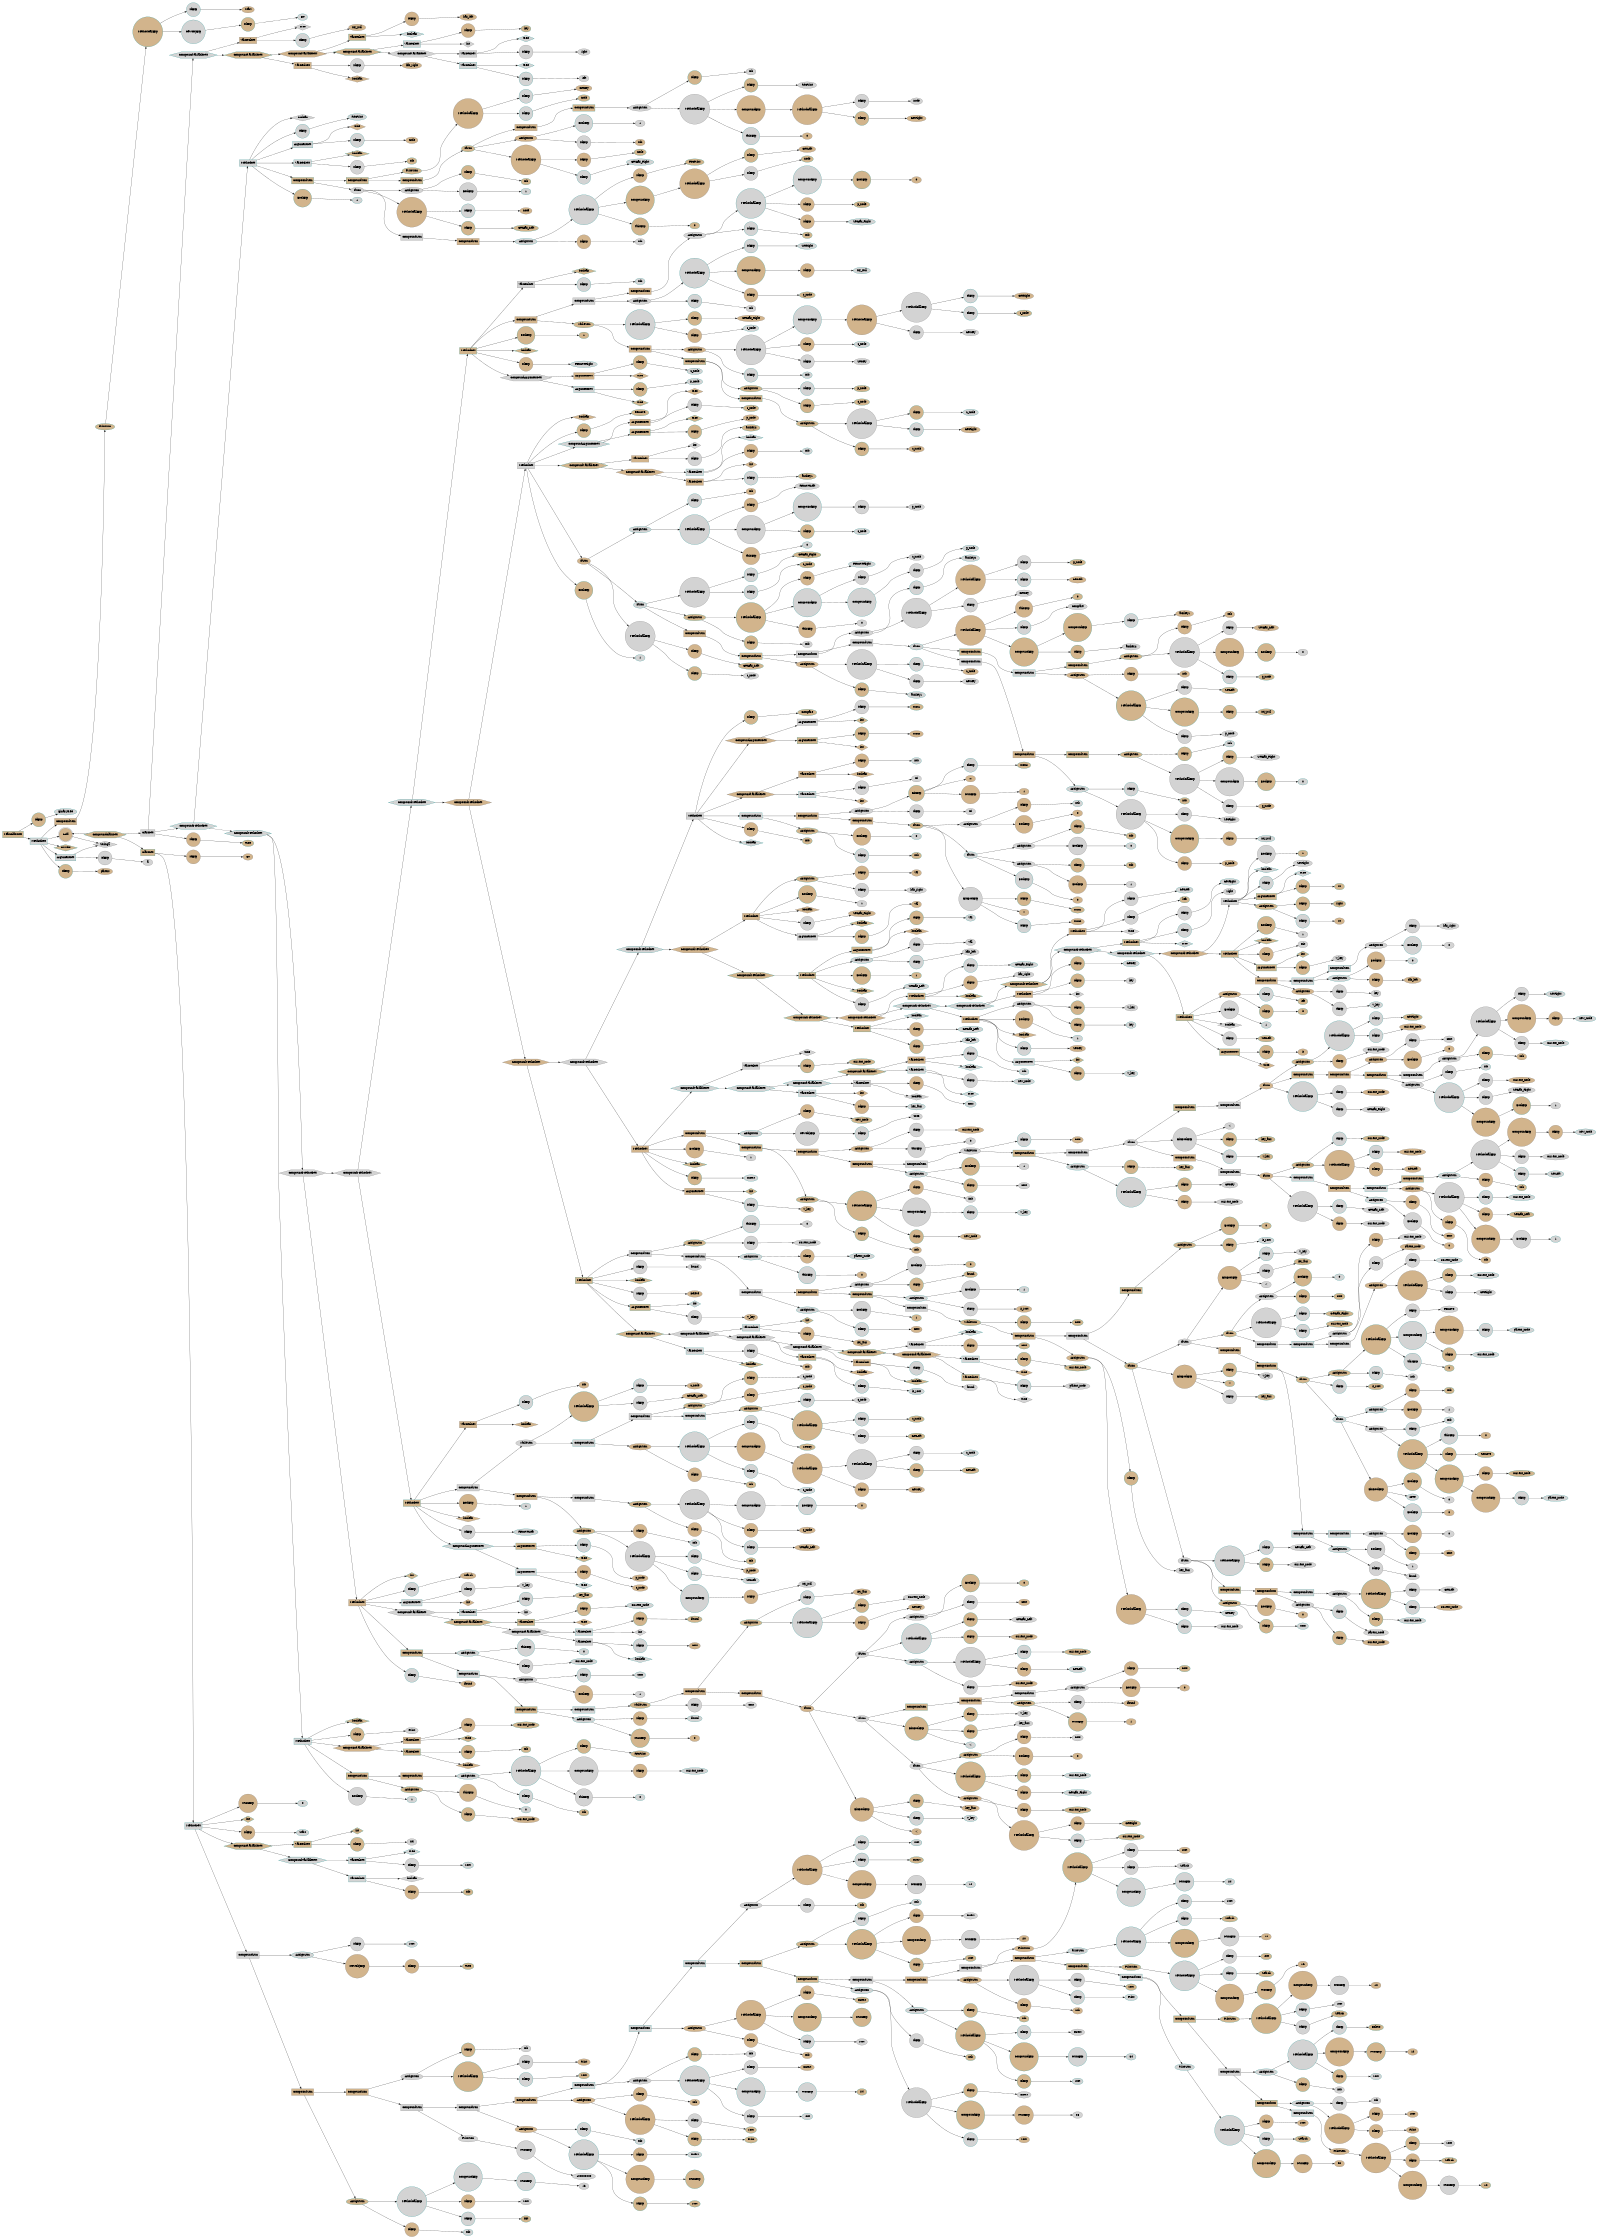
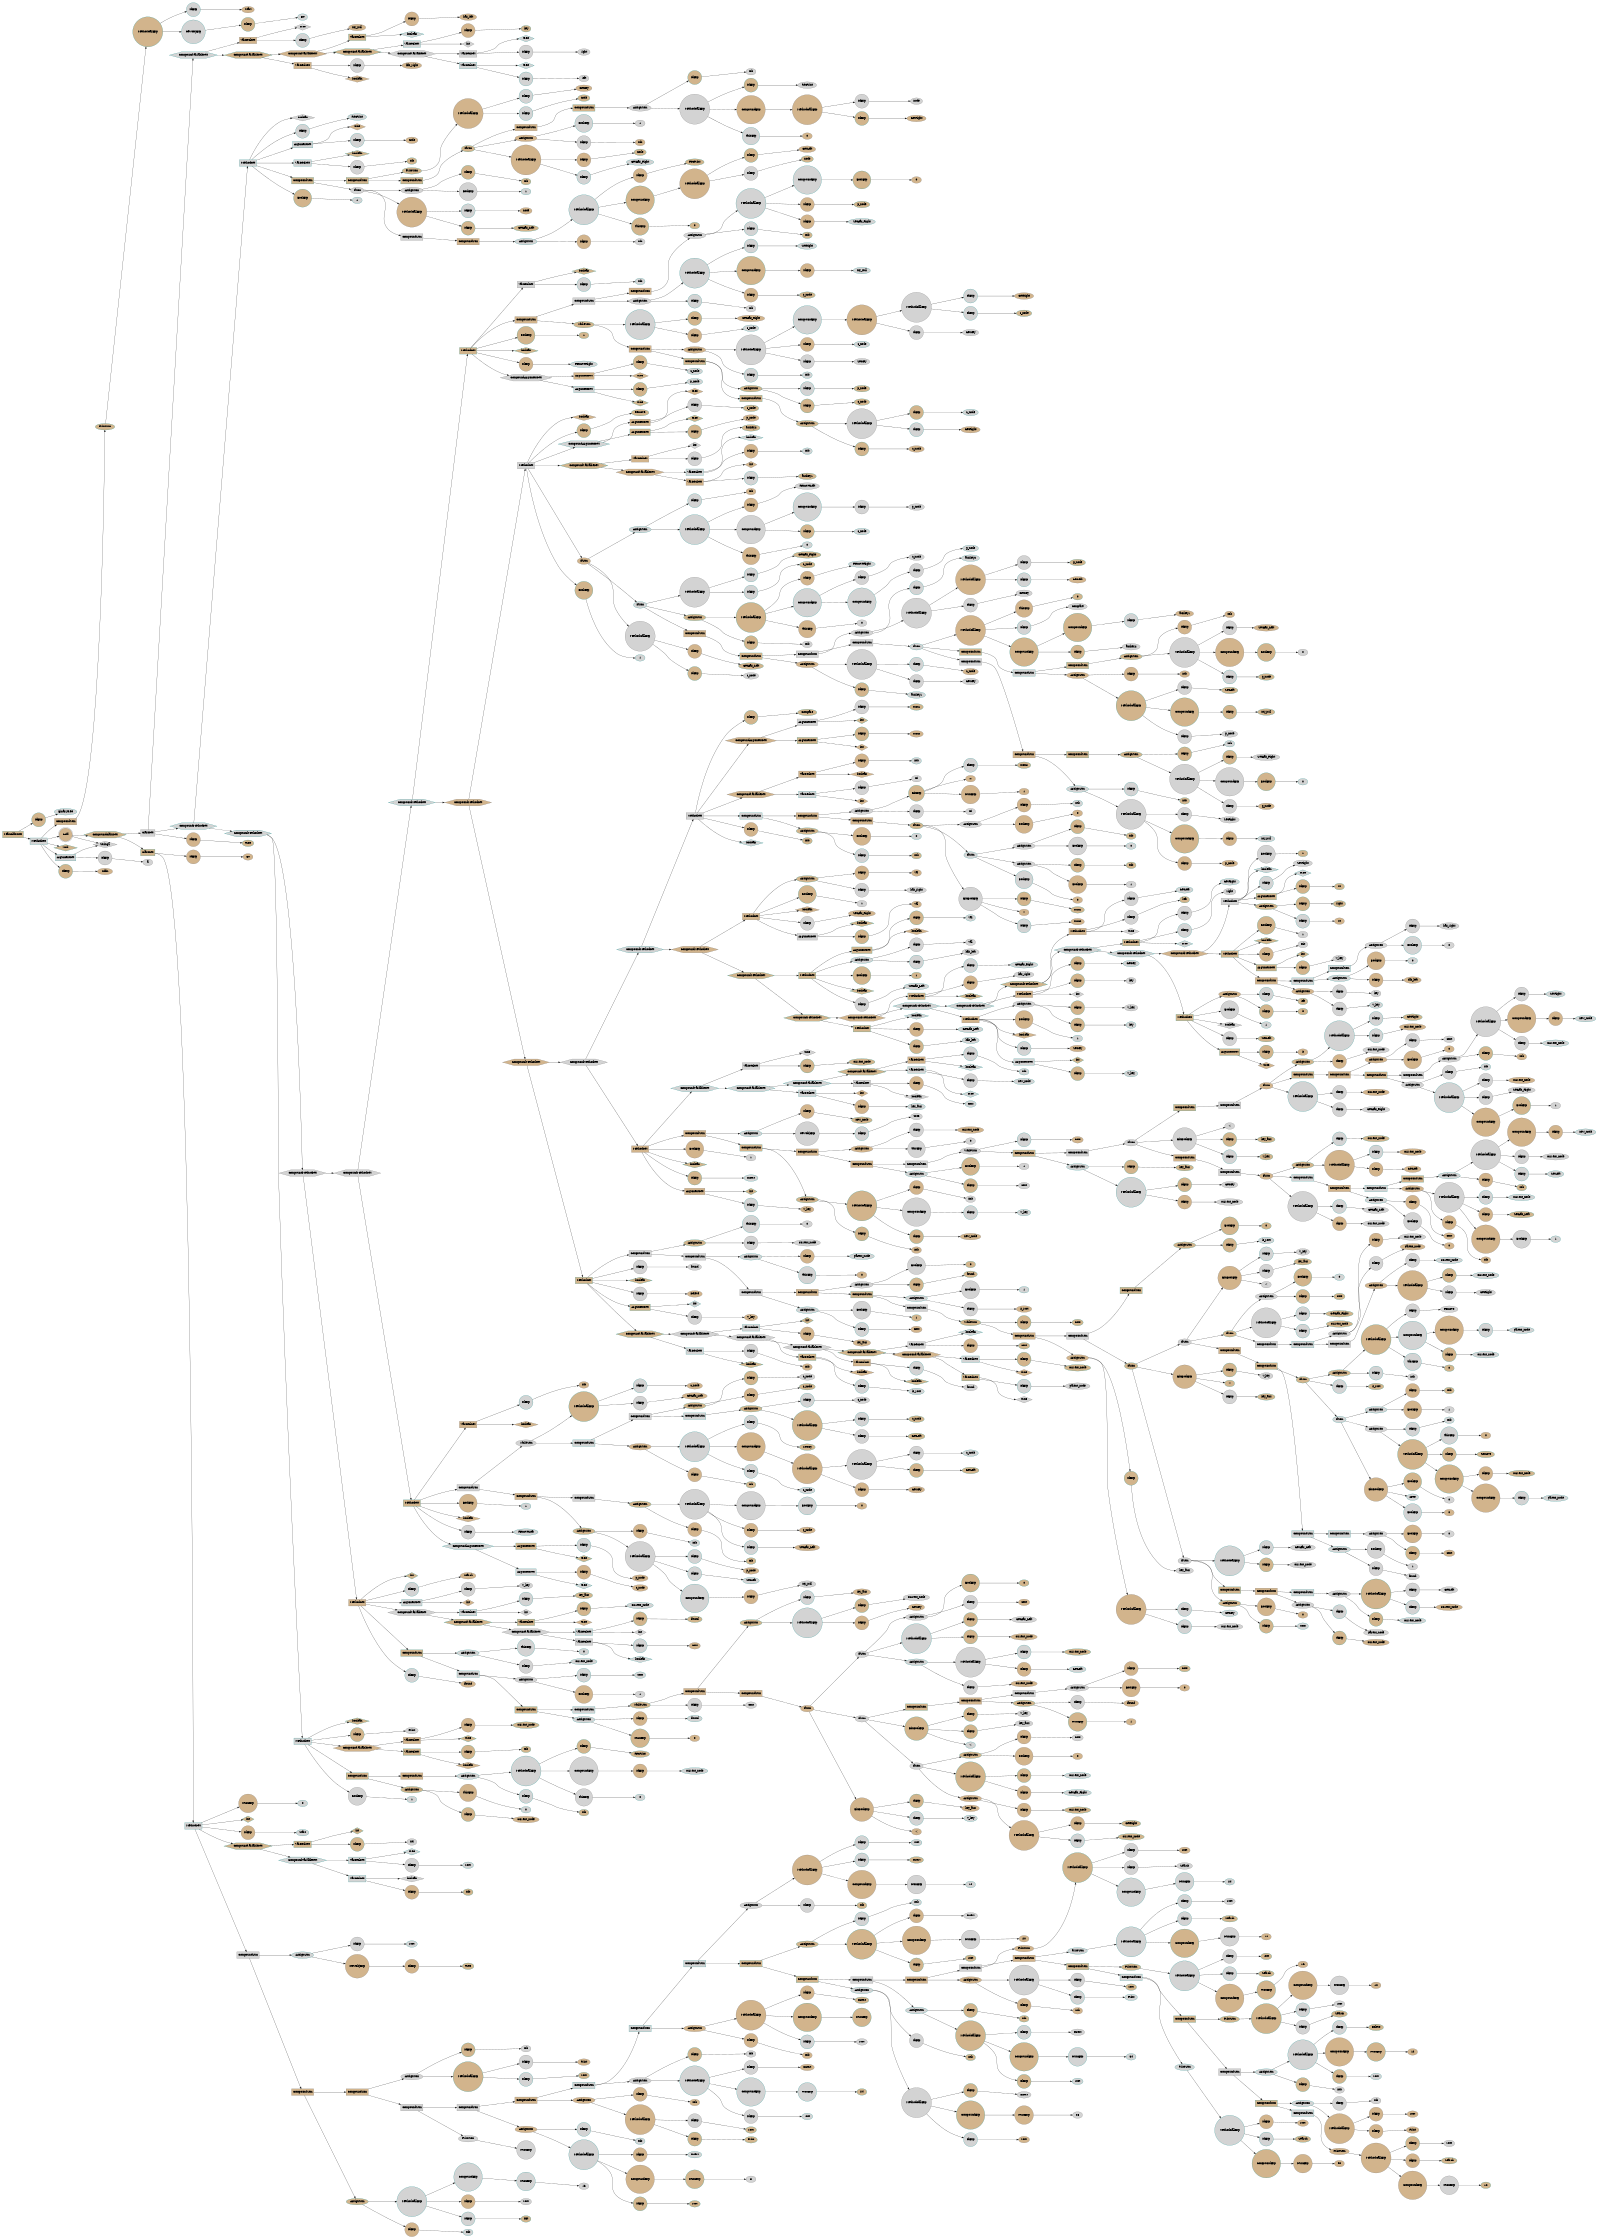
edge "CompoundClassNtt" -> "Goal": reversed
node "current": label "current" -> "void"
node "parent": label "parent" -> "main"
node "100000000": removed
node "8": added
